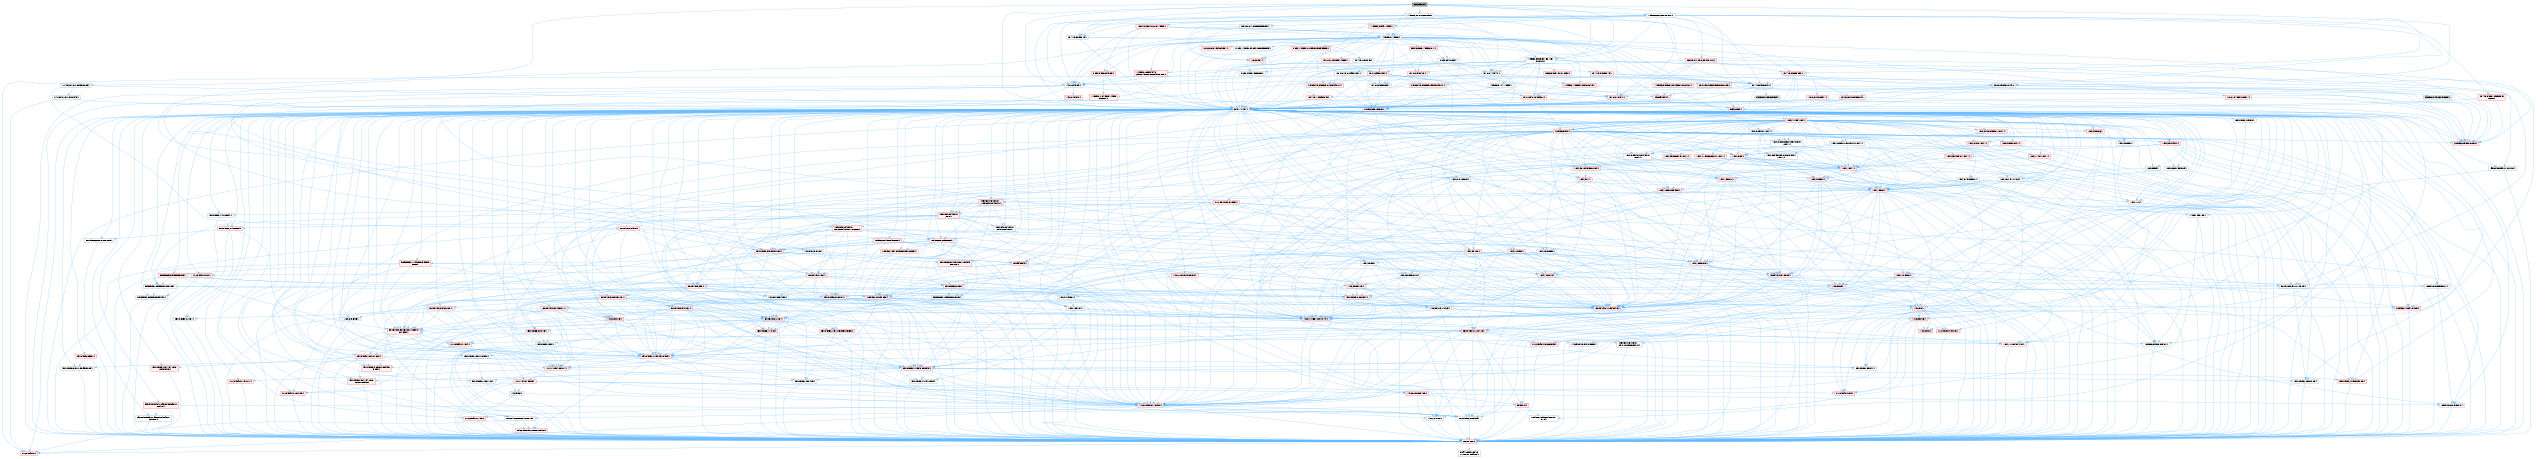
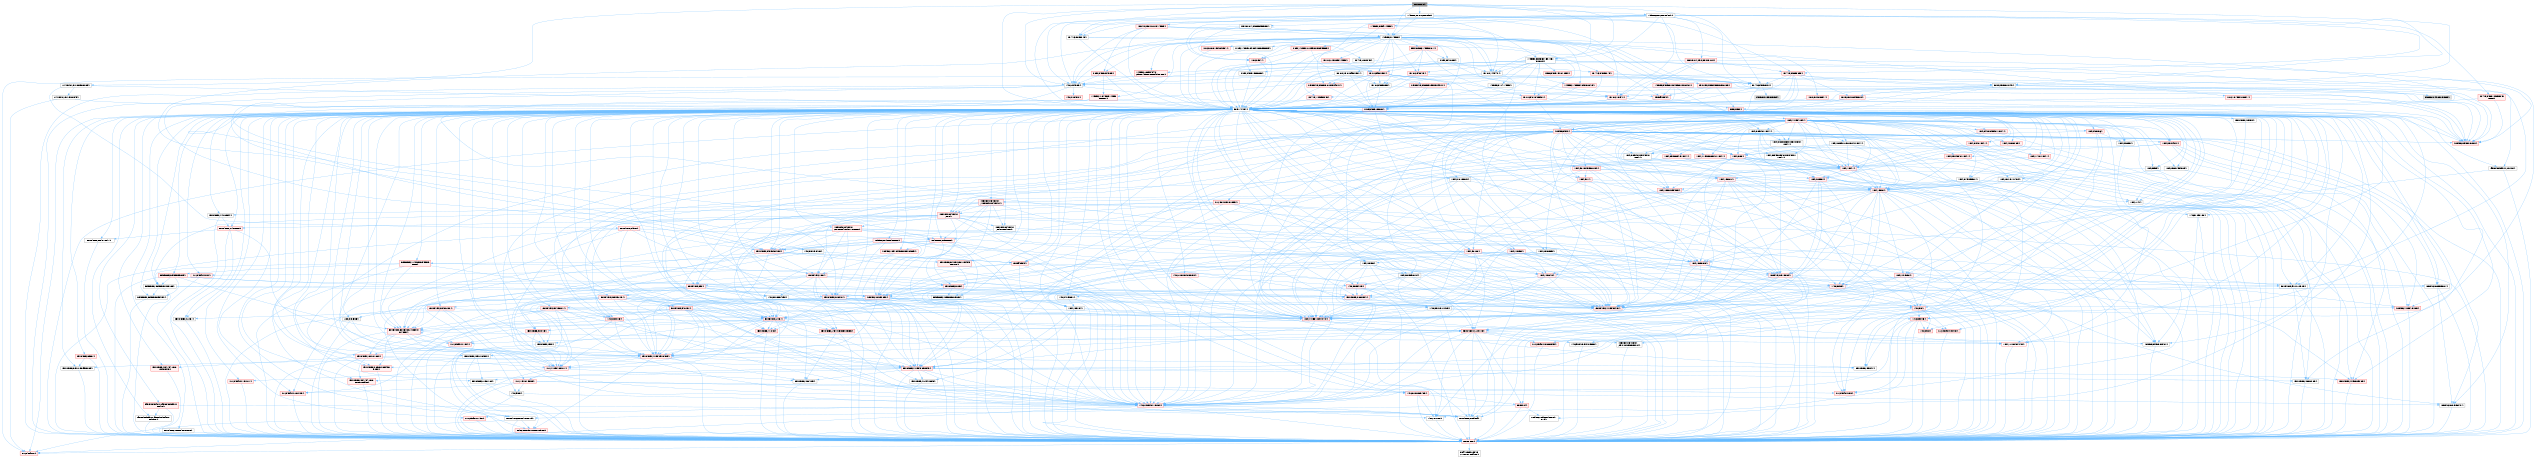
node "Math/ScaleMatrix.h": label "Math/ScaleMatrix.h" -> "Math/IsPODType.h"
node "Templates/RemoveExtent.h": label "Templates/RemoveExtent.h" -> "Templates/ScaleMatrix.h"
node "Templates/IntegralConstant.h": added
